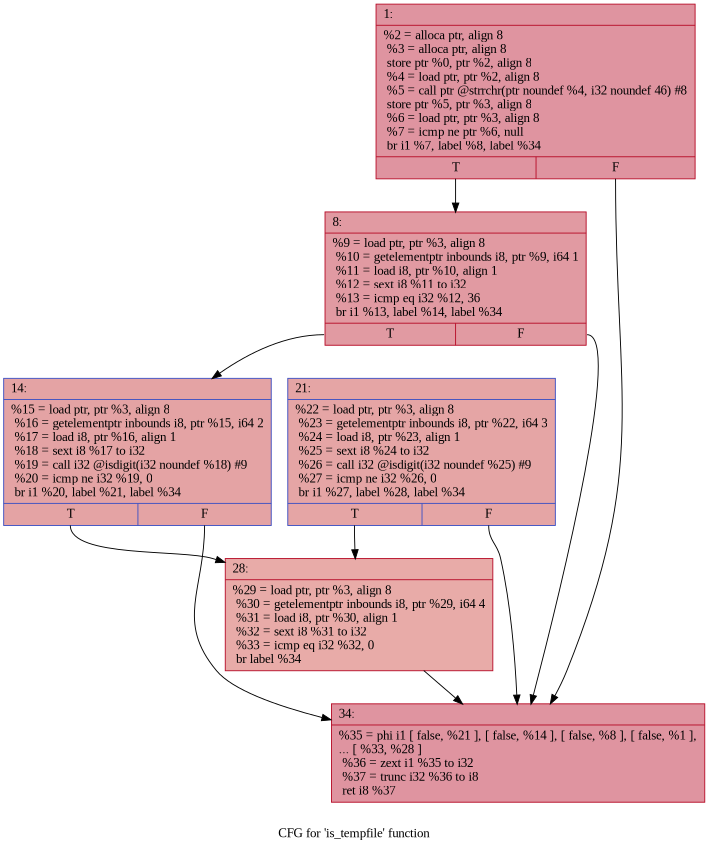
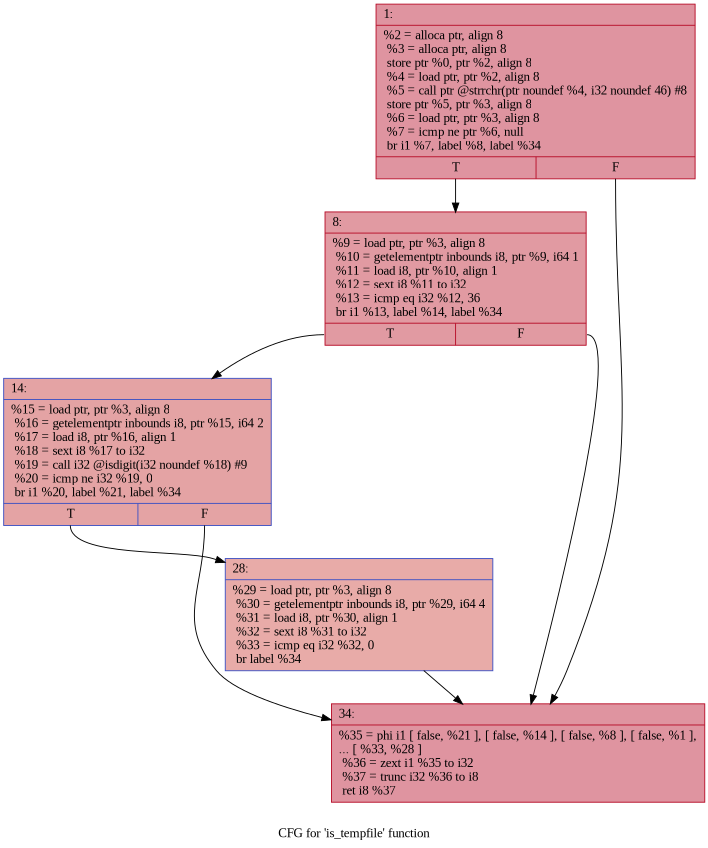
node "21:": removed
node "28:": color #b70d28ff -> #3d50c3ff
